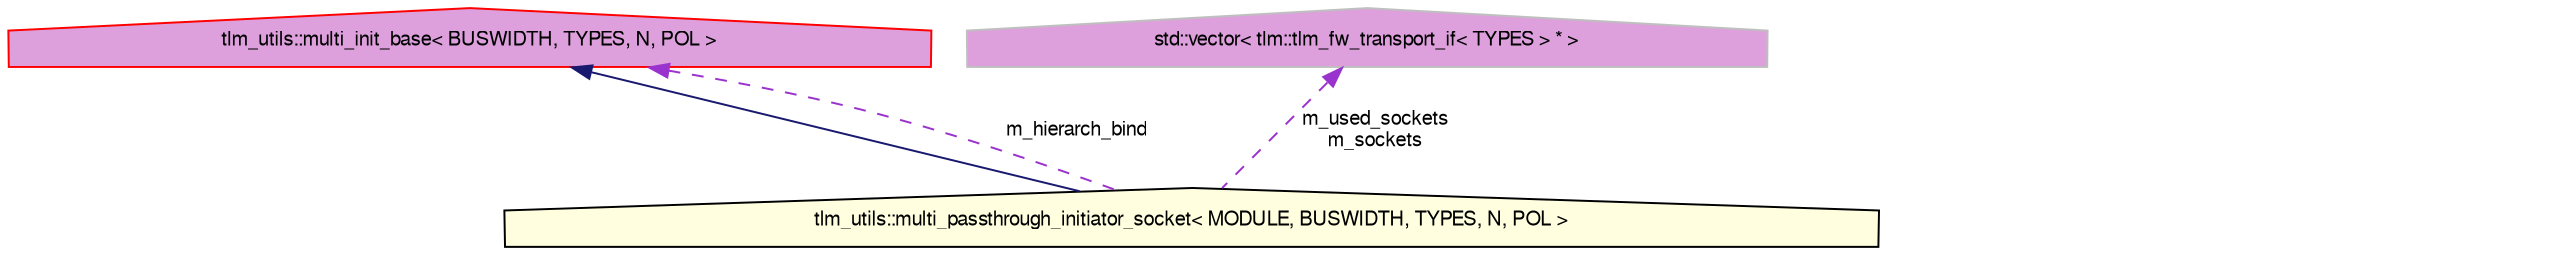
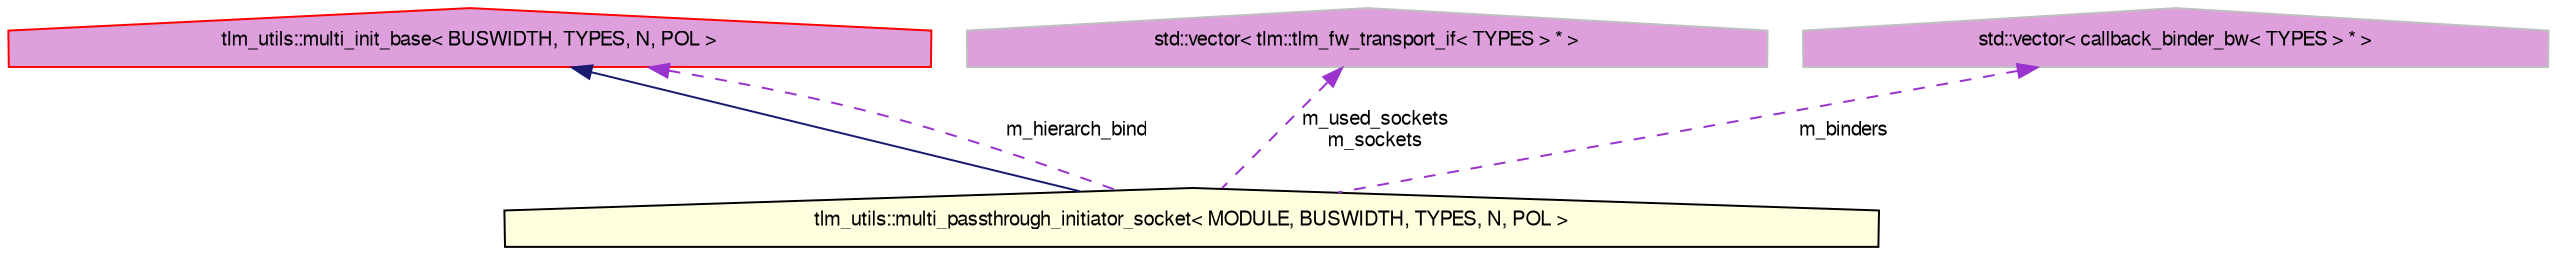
node "std::vector< callback_binder_bw< TYPES > * >": added
